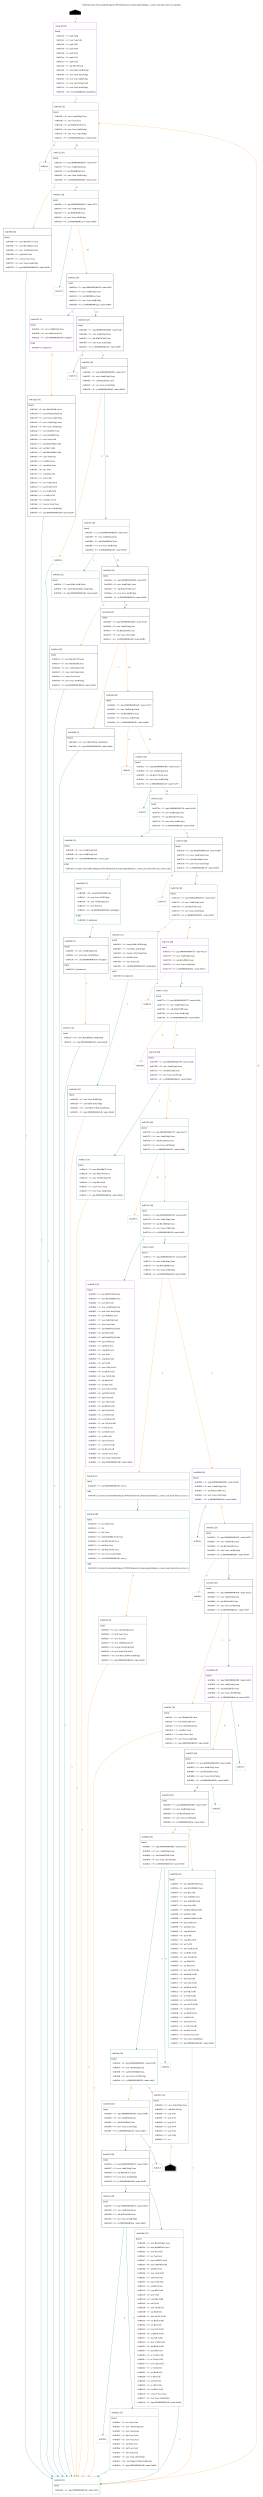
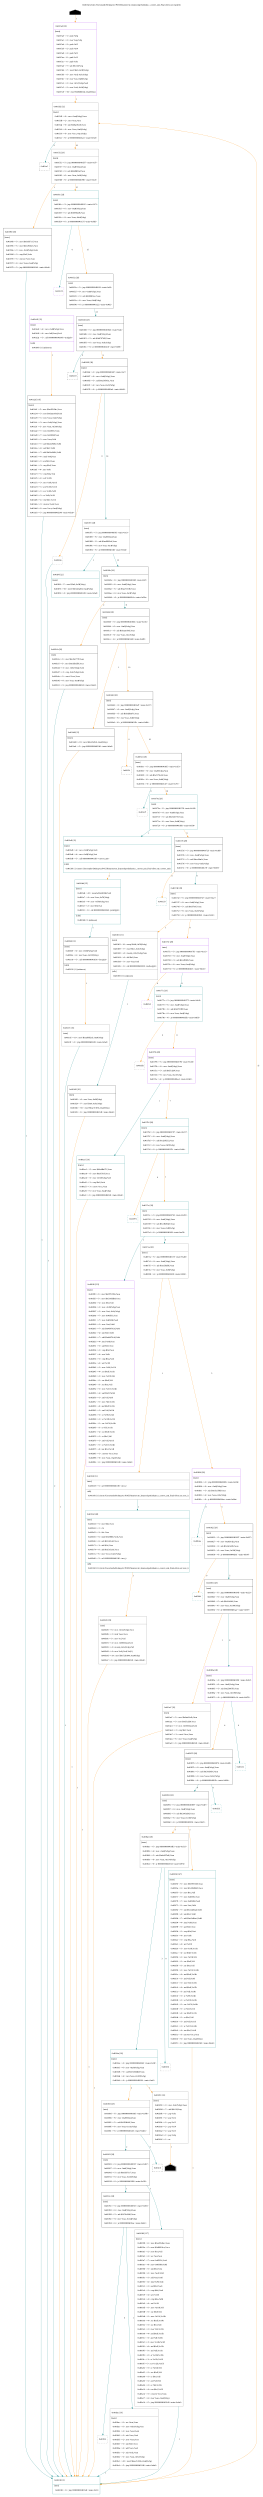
edge "0x40162a [28]" -> "0x401a22 [13]": removed, label "1"
edge "0x401a98 [15]" -> "0x402149 [5]": color teal -> darkorange
